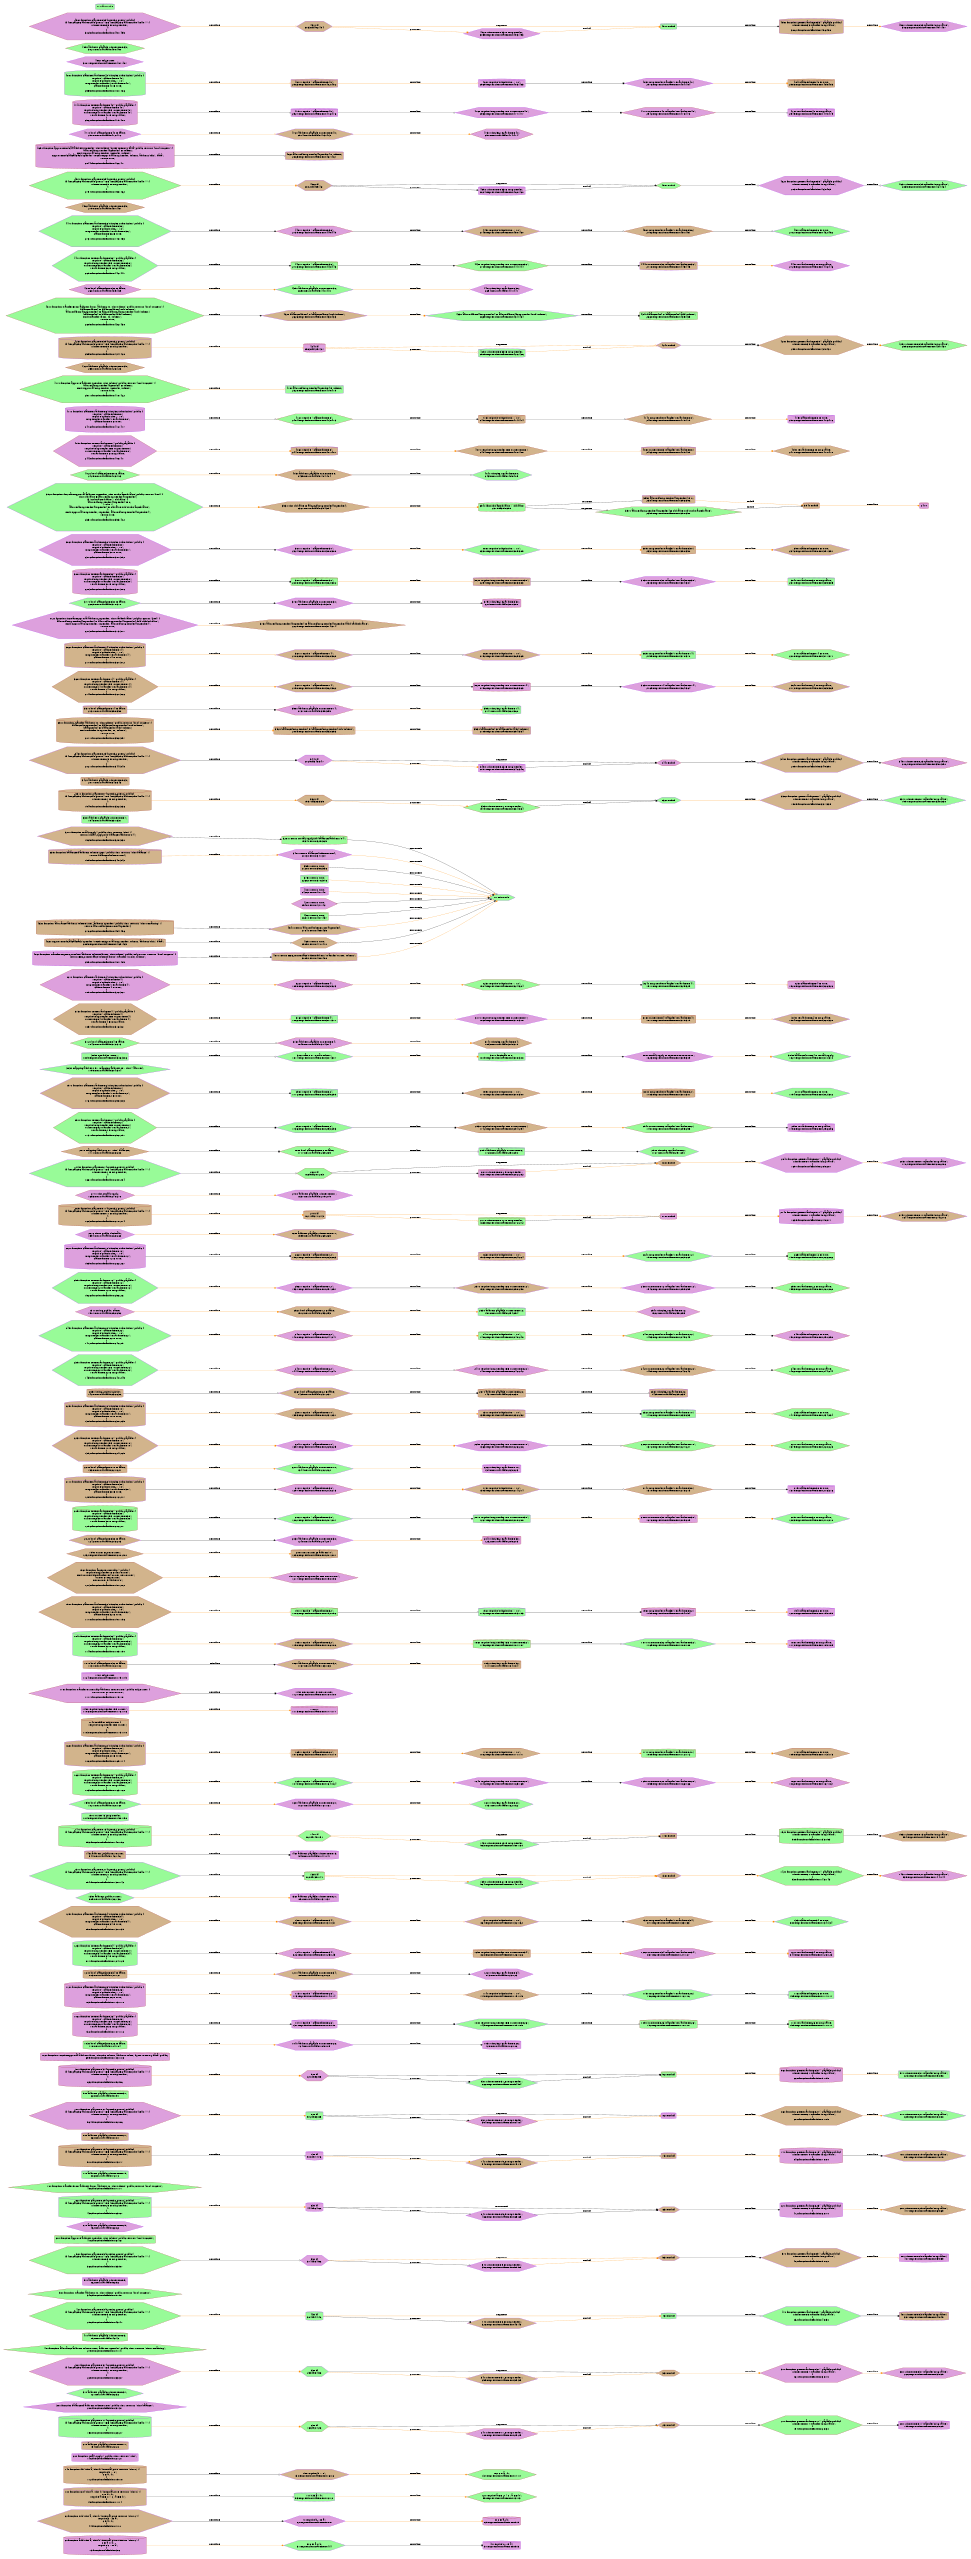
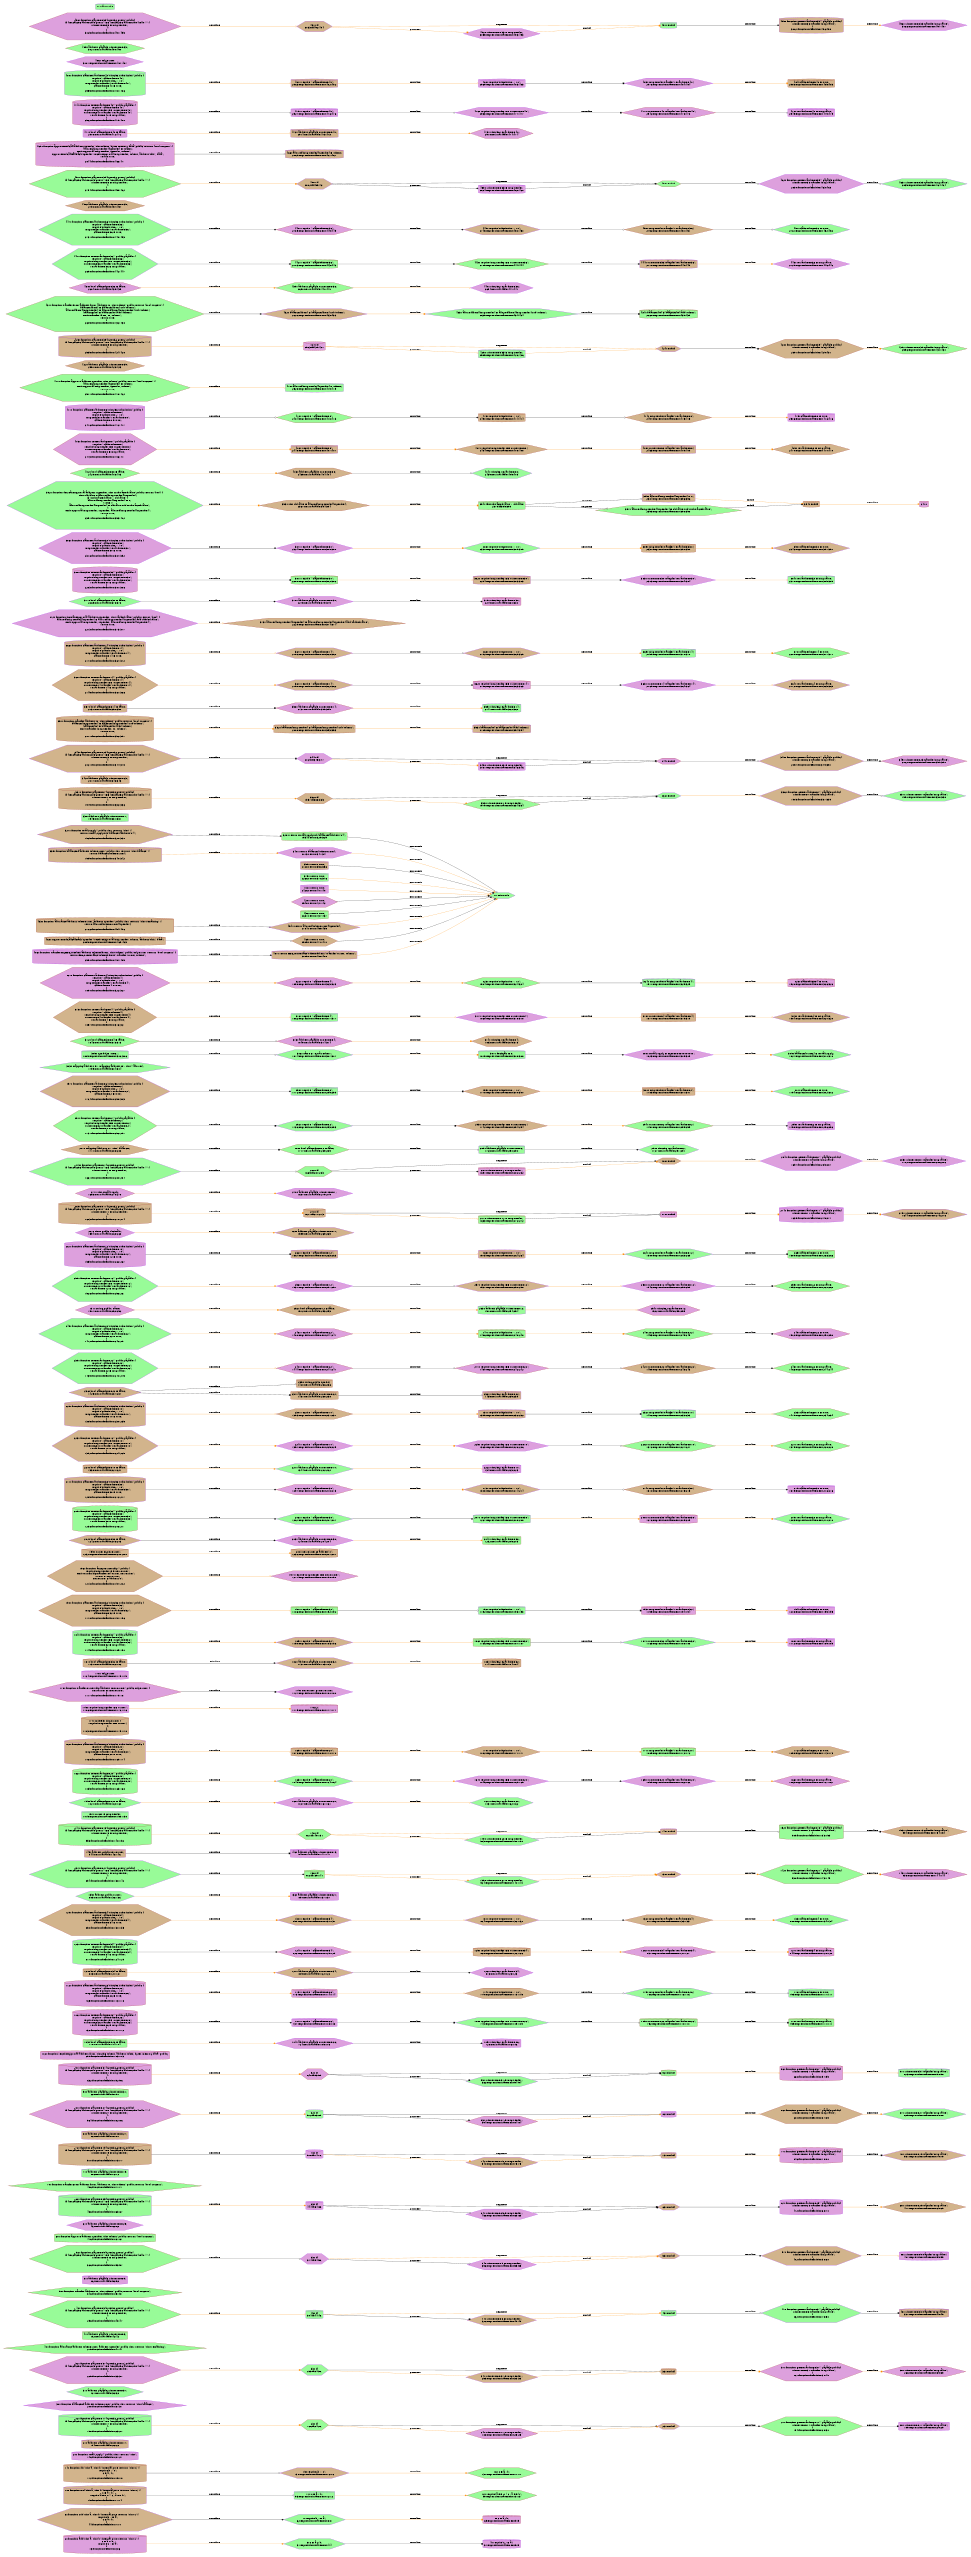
node "471_ bool claimed_TOD40 = false; 2908-new_variable-472-472": shape hexagon -> cylinder
node "472_ address payable owner_TOD40; 2914-new_variable-473-473": shape hexagon -> cylinder
node "439_ address payable owner_TOD36; 2690-new_variable-440-440": color purple -> brown
edge "270_ if 1611-if-271-273" -> "270_ end_if": color darkorange -> black
edge "235_ string public symbol; 1420-new_variable-236-236" -> "236_ bool claimed_TOD22 = false; 1425-new_variable-237-237": reversed
node "204_ uint256 reward_TOD38; 1252-new_variable-205-205": fillcolor plum -> palegreen
node "199_ owner = newOwner; 1232-expression_statement-200-200": shape hexagon -> cylinder
edge "63_ if 444-if-64-66" -> "63_ end_if": label "return_exit" -> "neg_next"
node "33_ end_if": shape hexagon -> cylinder
node "7_ require(b <= a); 62-expression_statement-8-8": fillcolor plum -> palegreen
